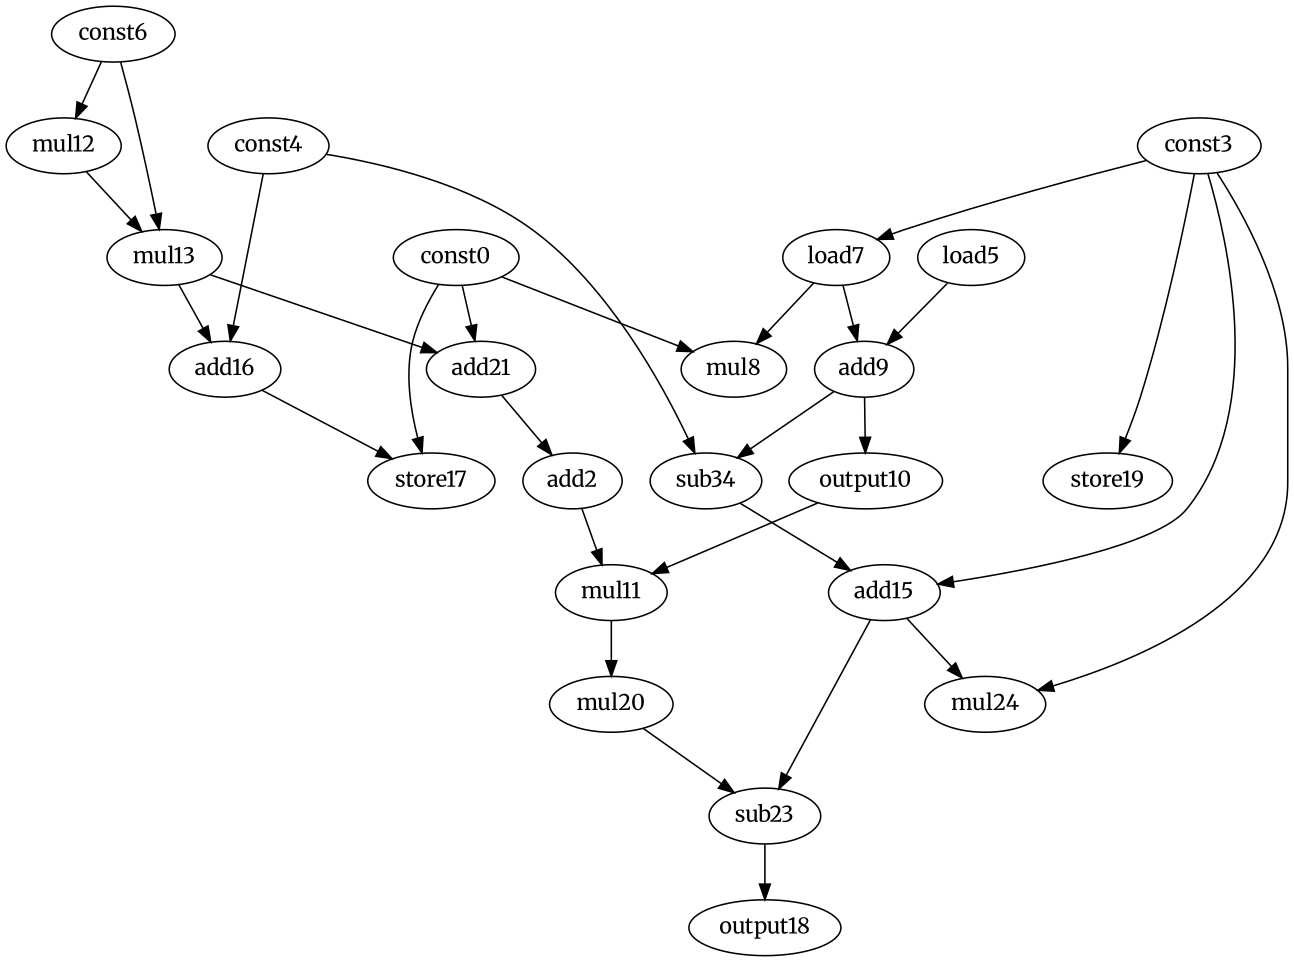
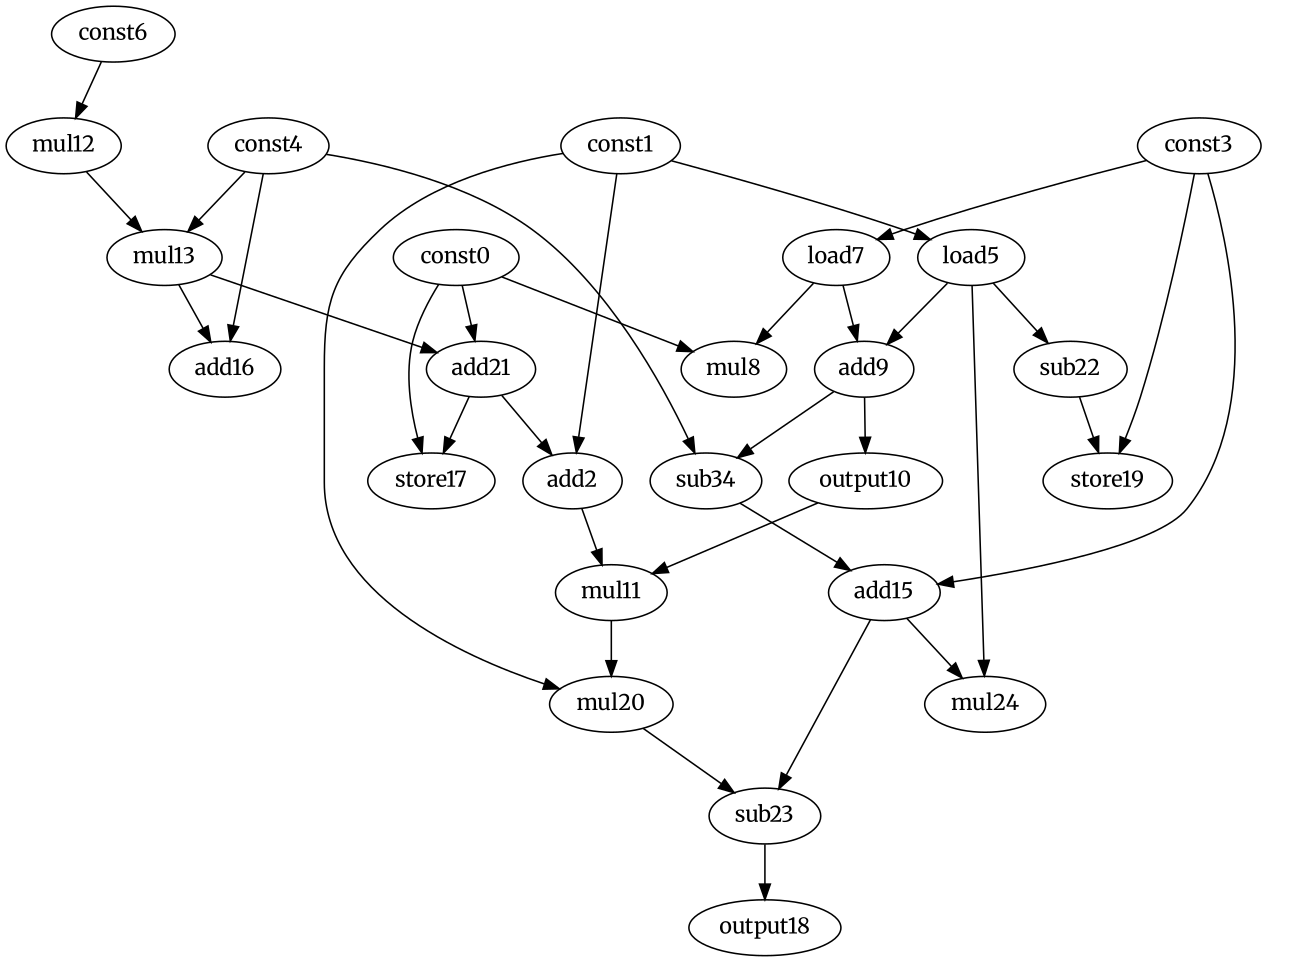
edge "const6" -> "mul13": now "const4" -> "mul13"
node "const1": added
node "sub22": added
edge "add16" -> "store17": now "add21" -> "store17"
edge "const3" -> "mul24": now "load5" -> "mul24"
